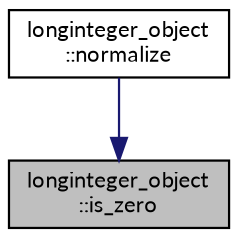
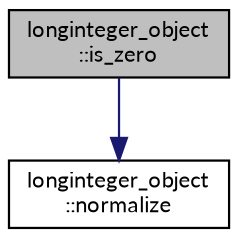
edge "longinteger_object ::normalize" -> "longinteger_object ::is_zero": reversed
